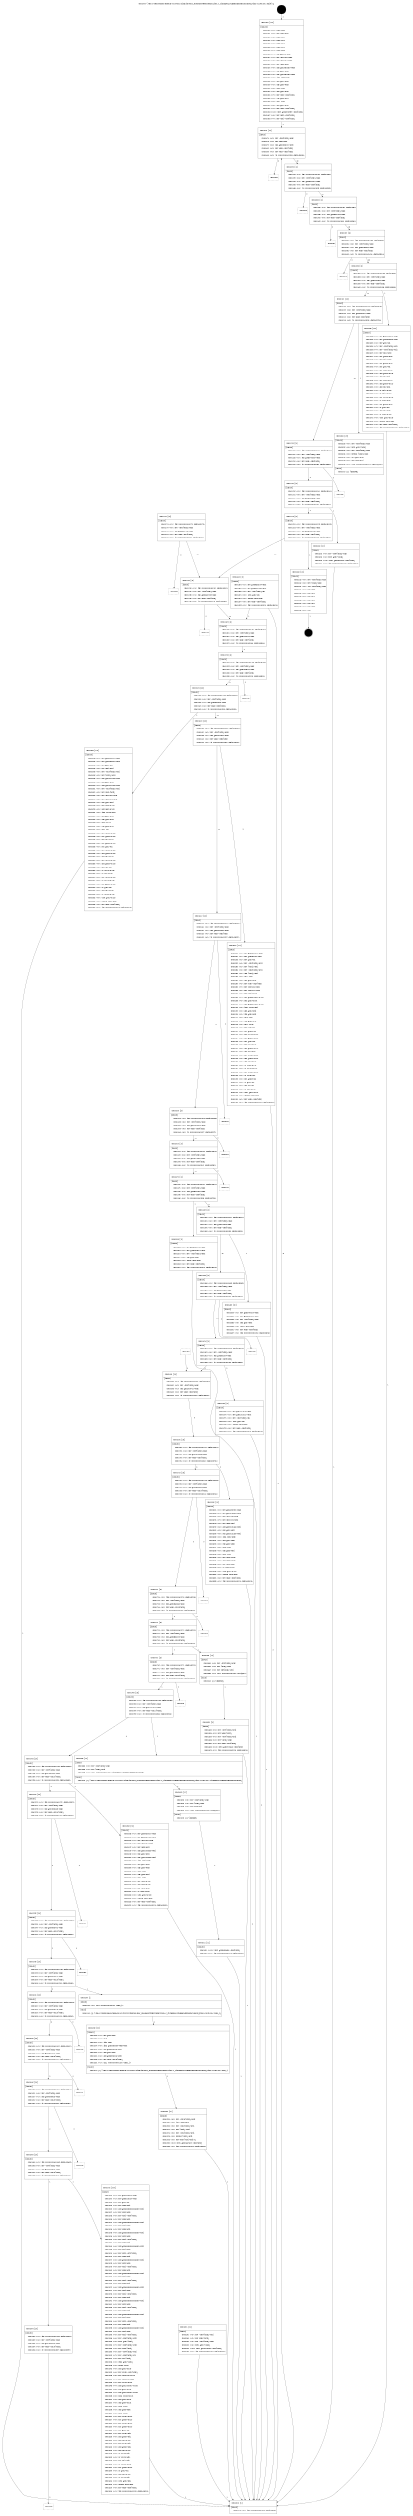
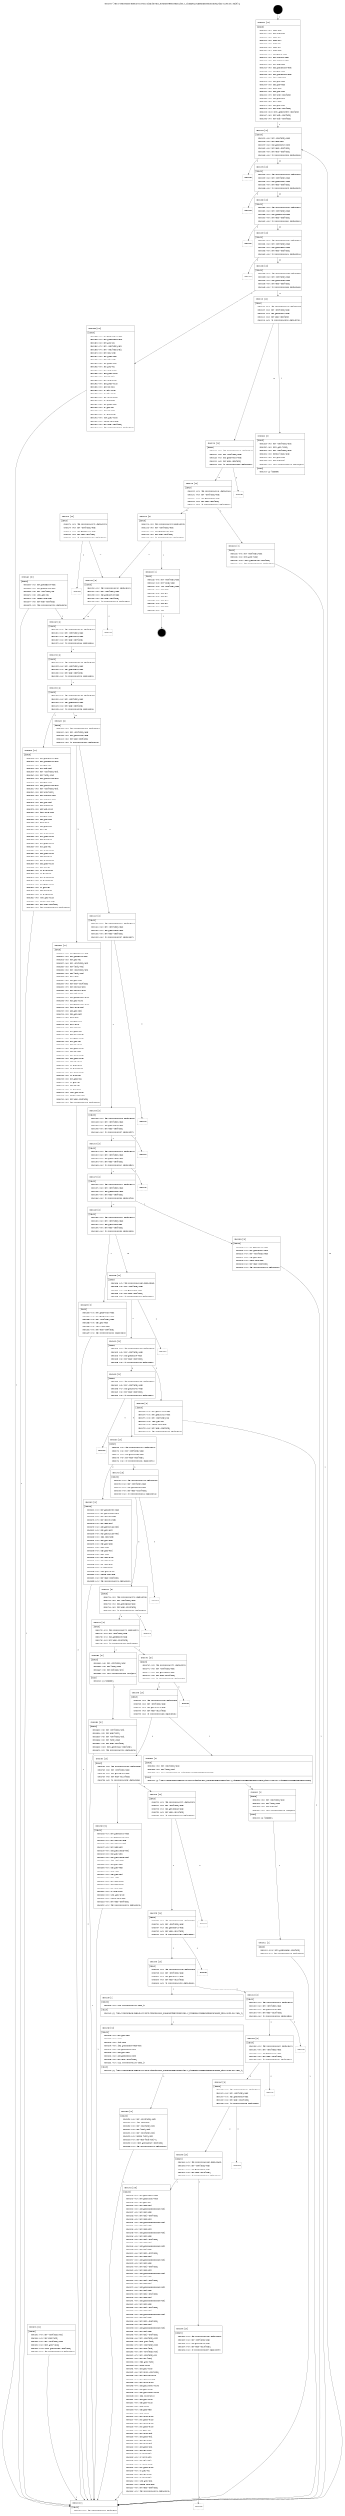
node "0x402230": removed
edge "0x401fc0" -> "0x4016e0 [28]": reversed
